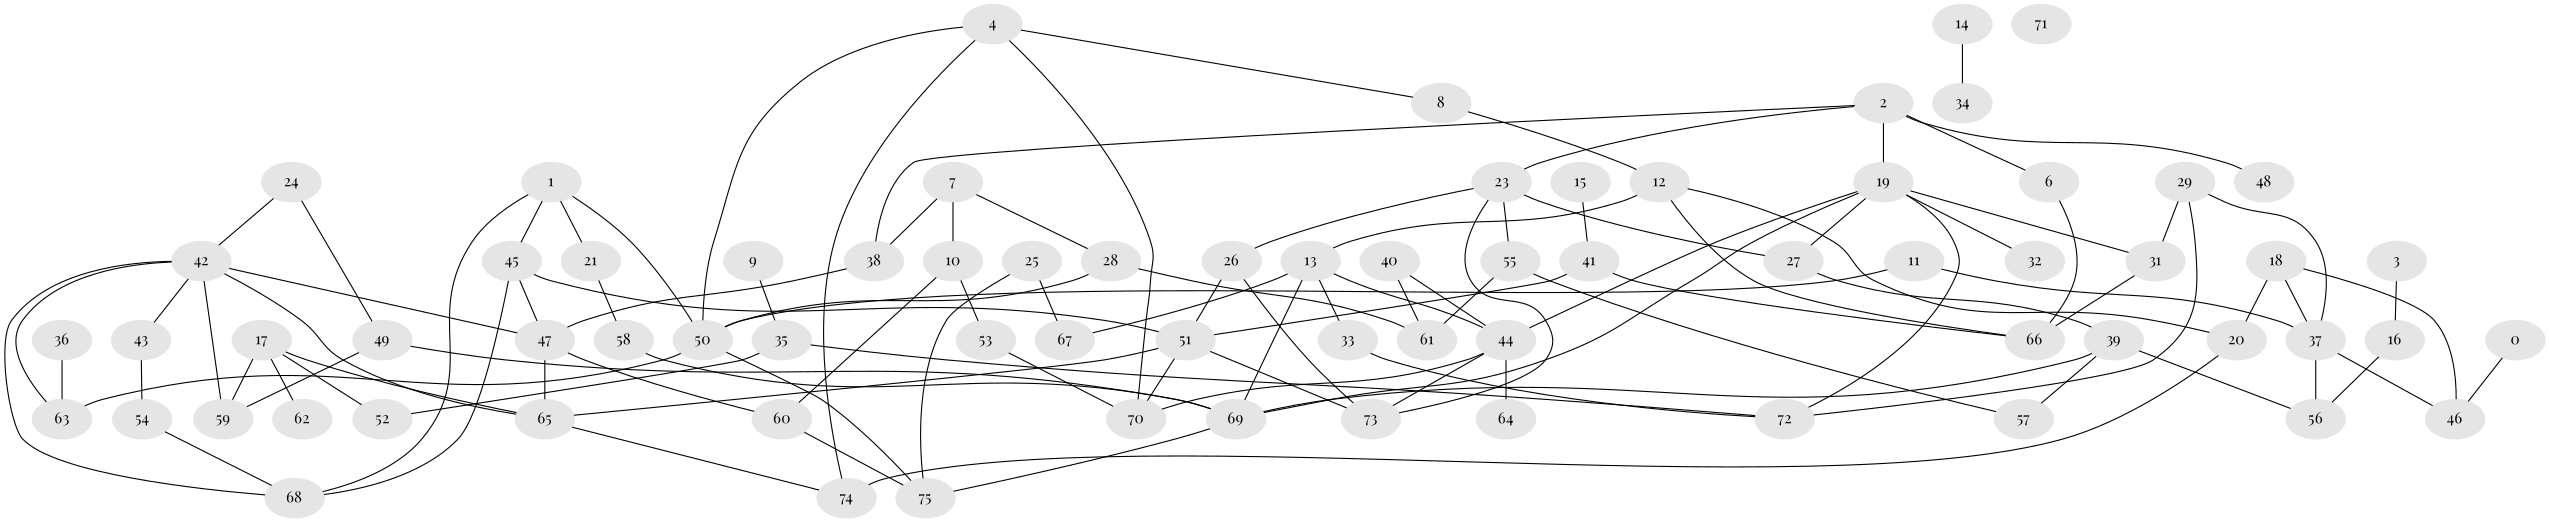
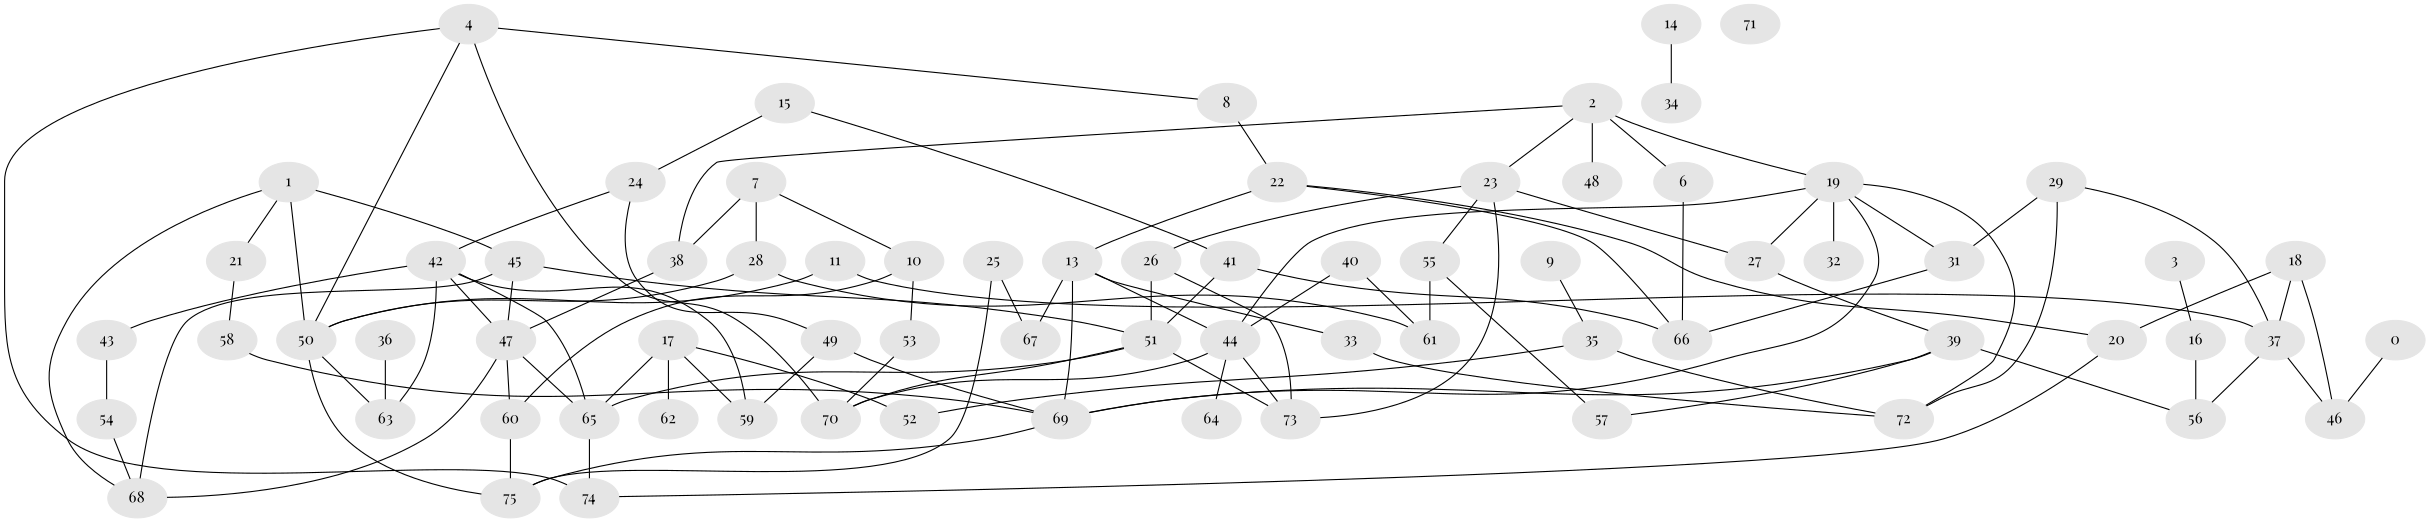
edge "15" -- "24": added
node "12": label "12" -> "22"
edge "42" -- "68": now "47" -- "68"
